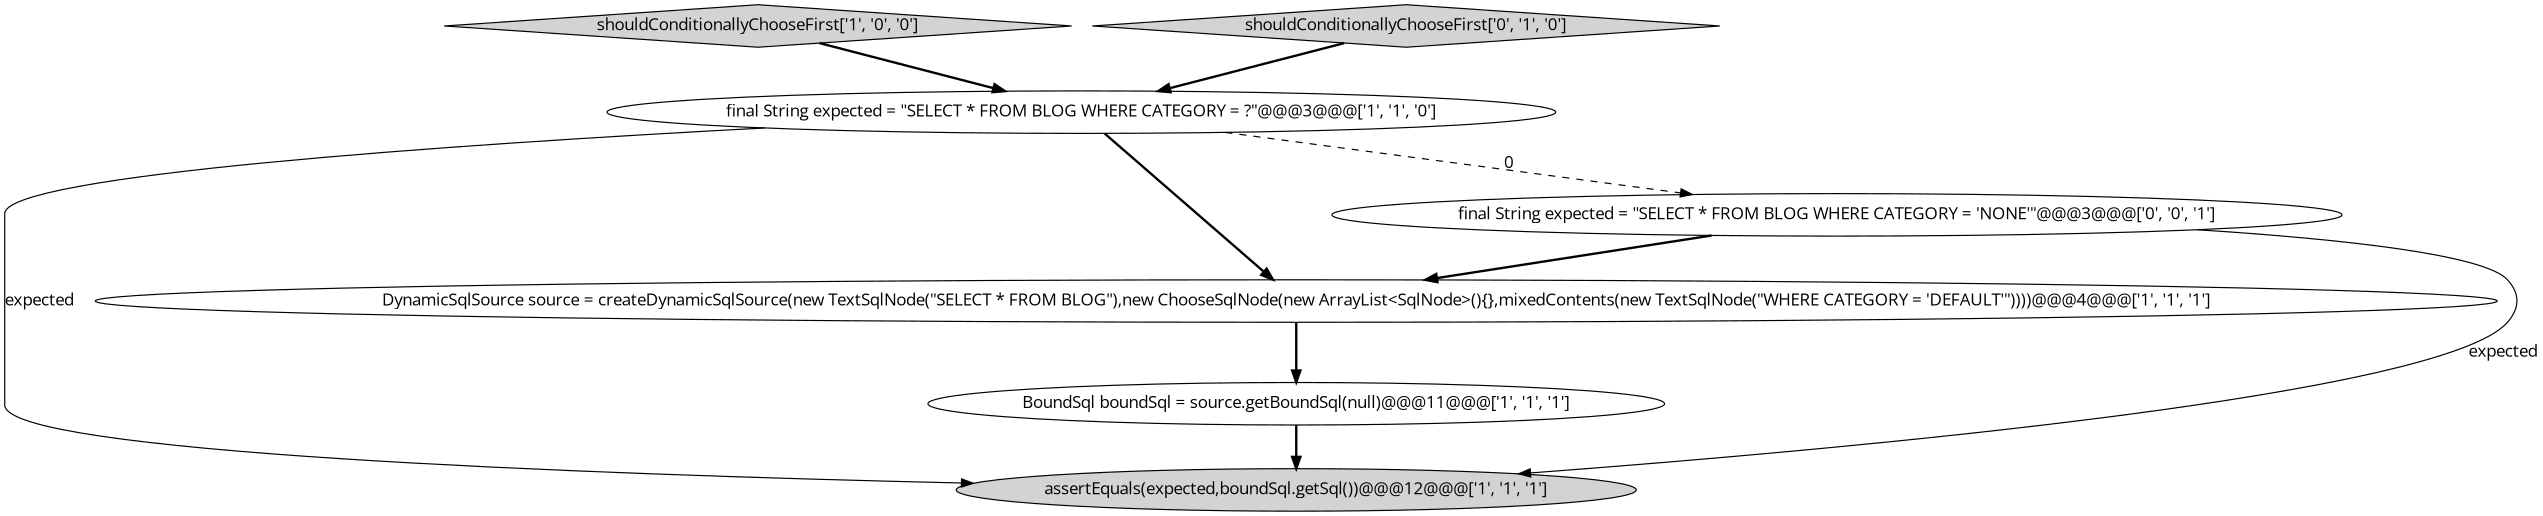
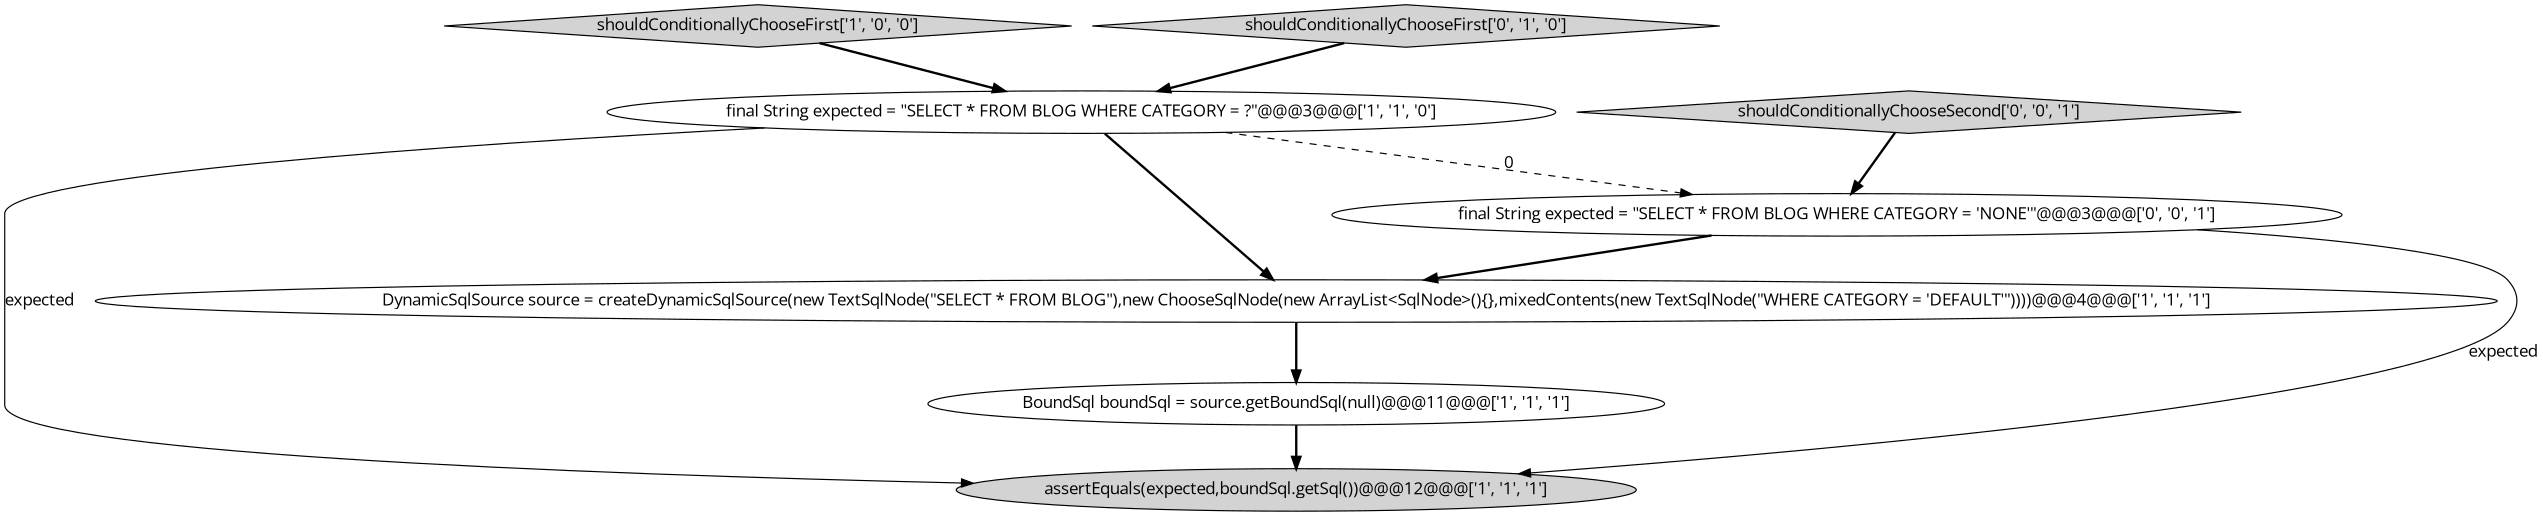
node "shouldConditionallyChooseSecond['0', '0', '1']": added
